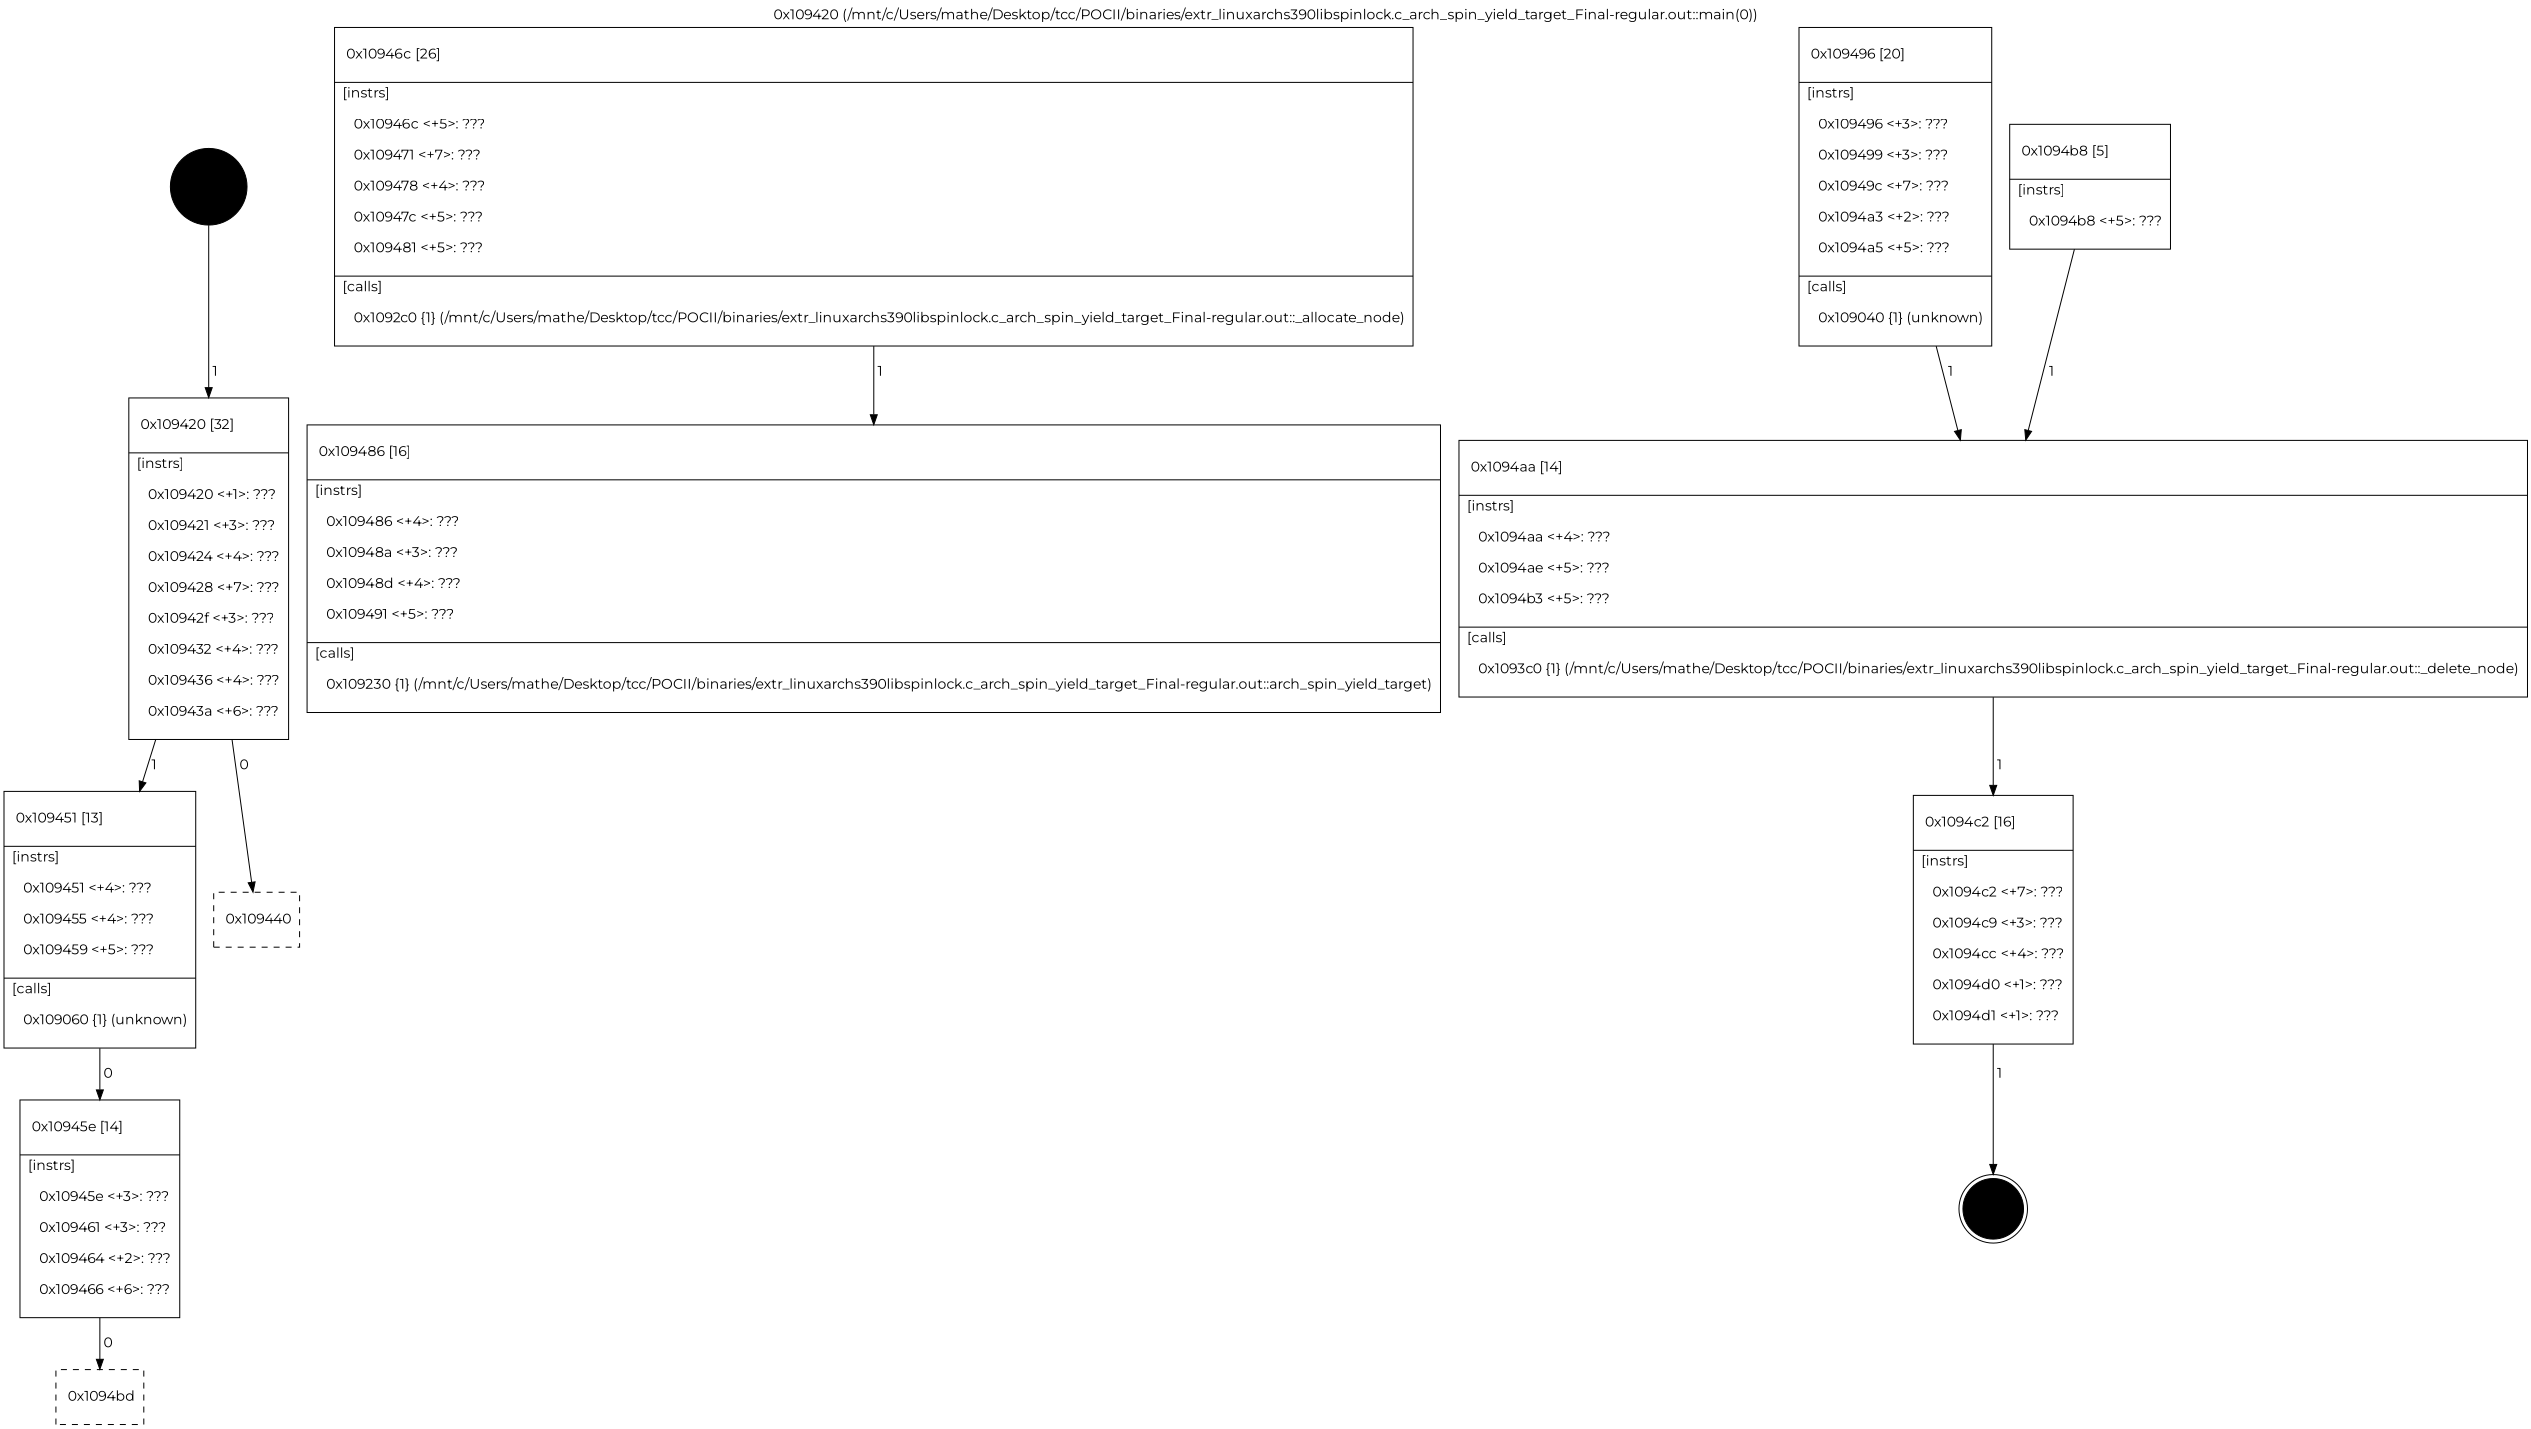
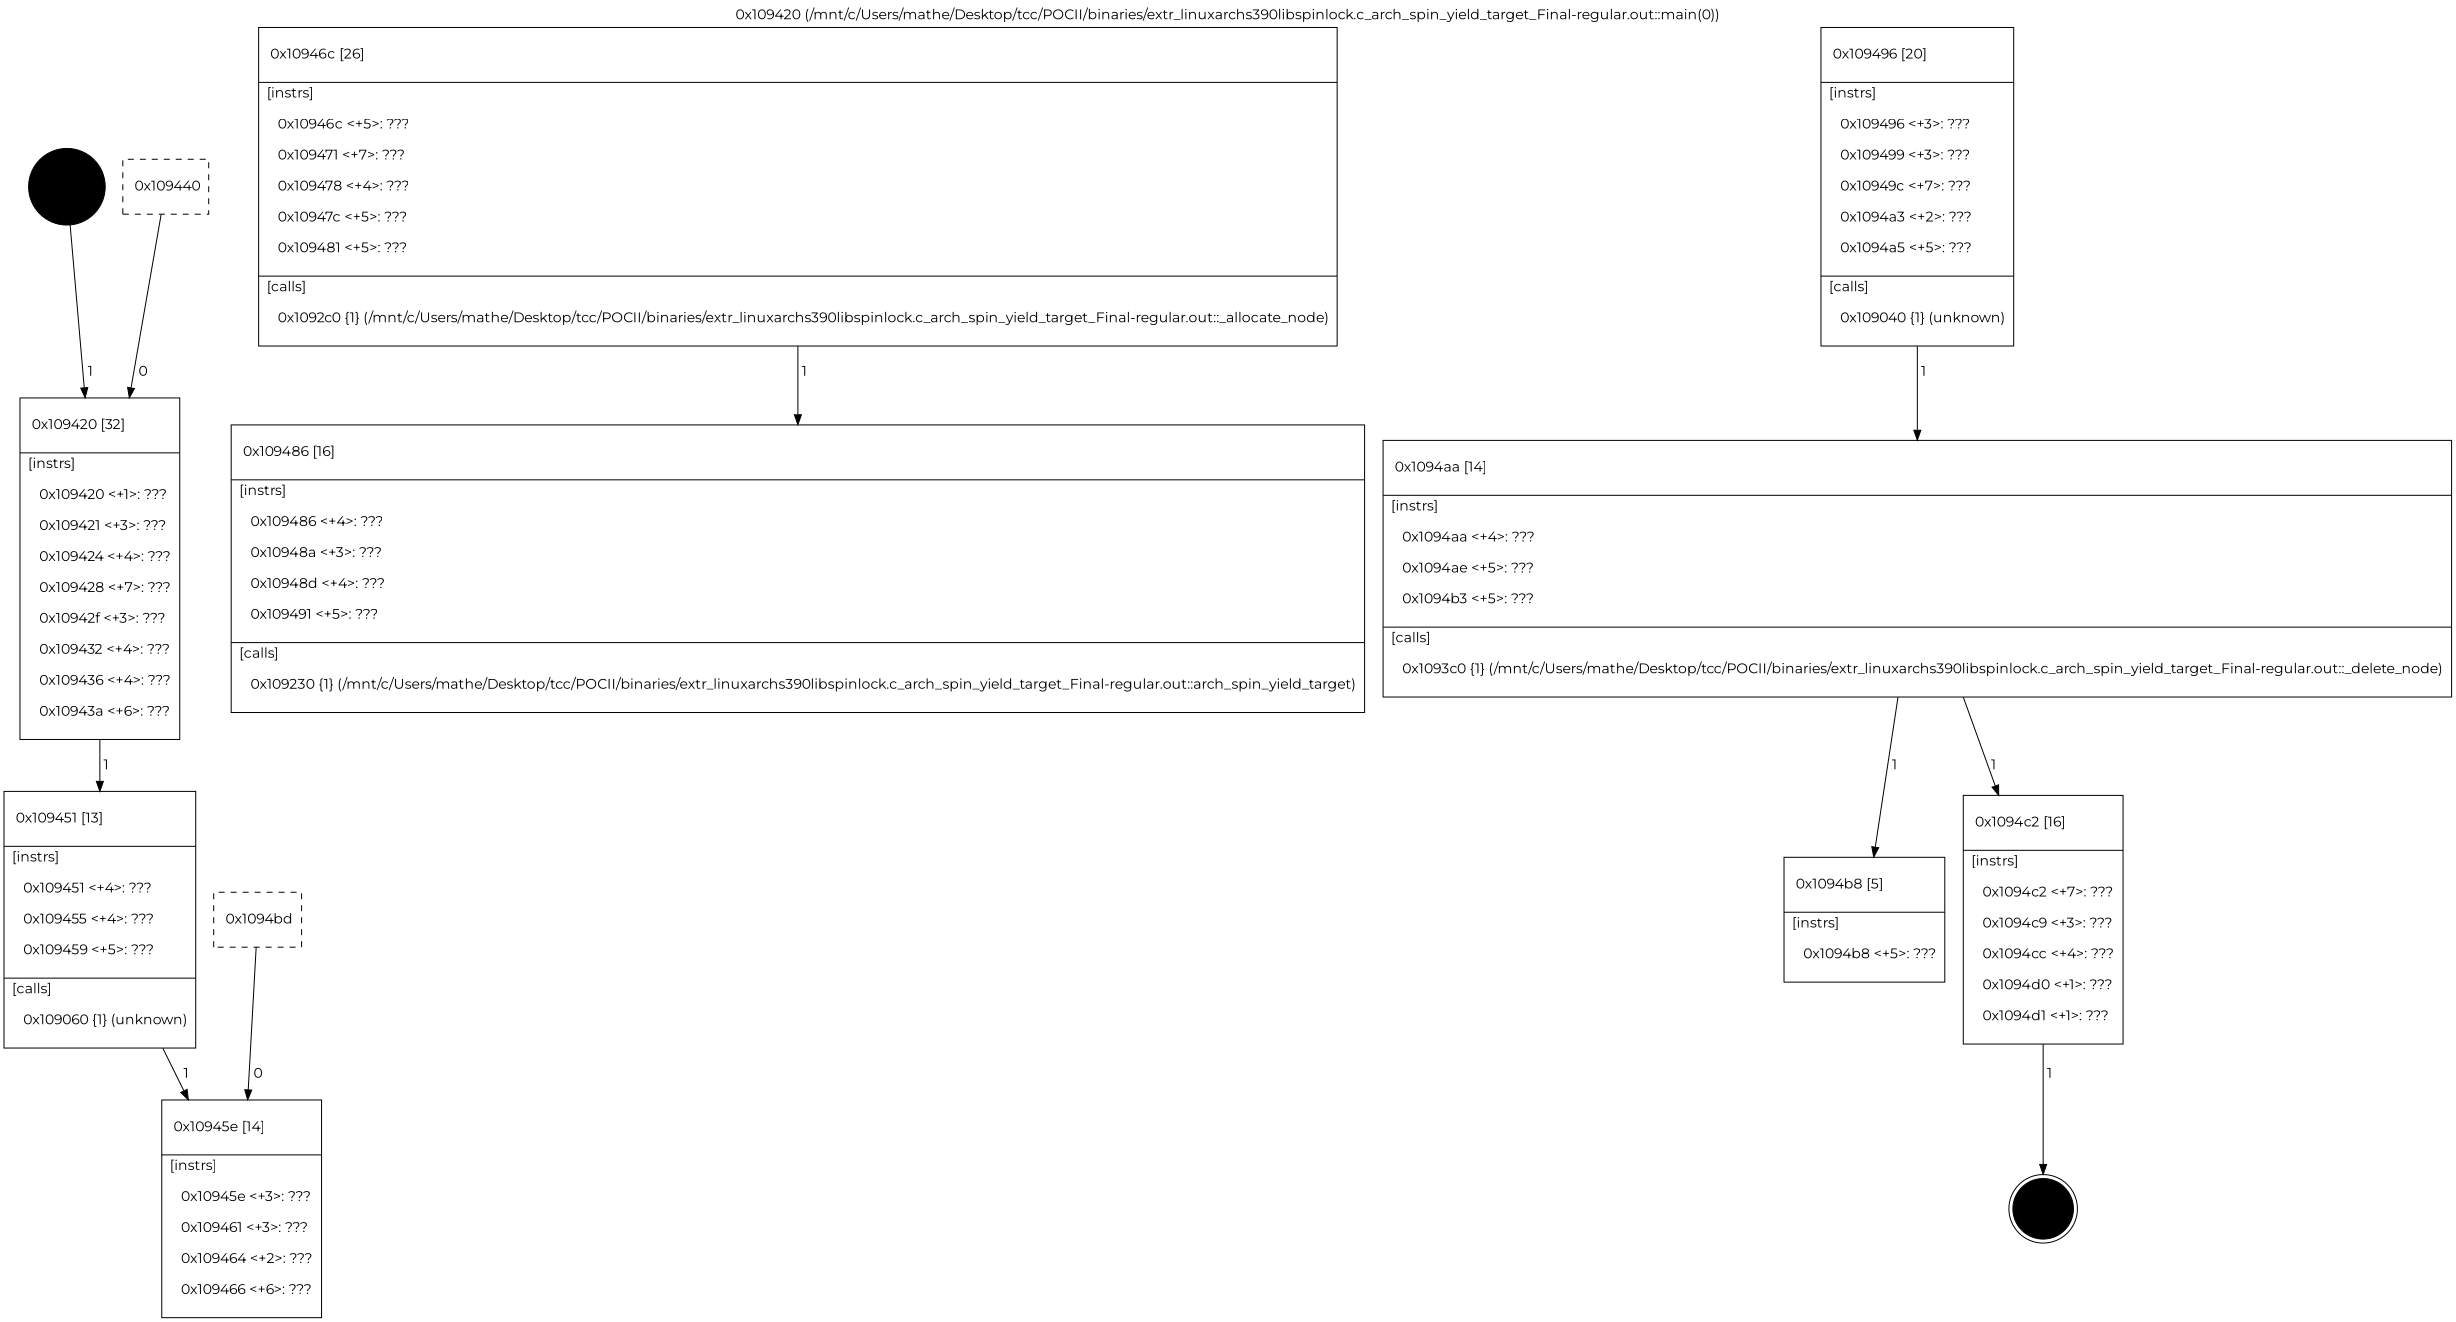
edge "0x1094b8 [5]" -> "0x1094aa [14]": reversed
edge "0x109420 [32]" -> "0x109440": reversed
edge "0x109451 [13]" -> "0x10945e [14]": label " 0" -> " 1"
edge "0x10945e [14]" -> "0x1094bd": reversed
